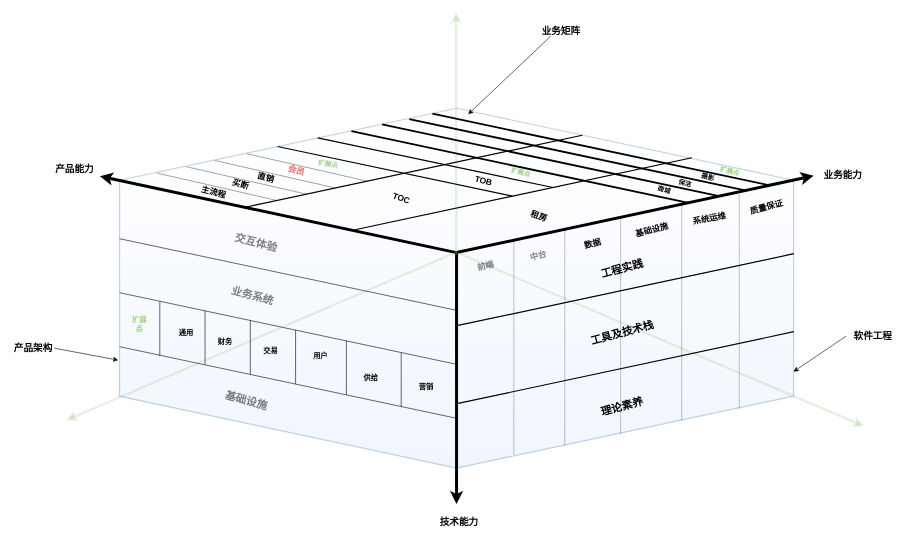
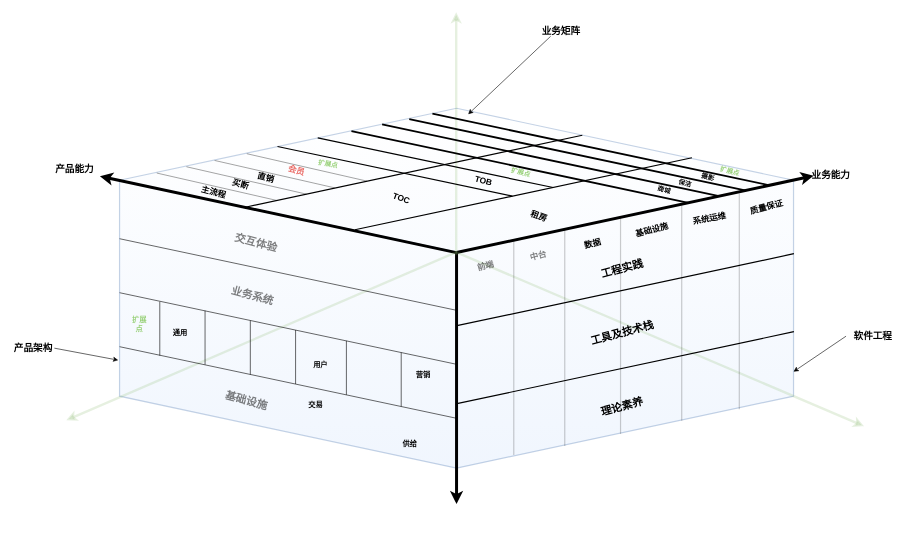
node "业务能力": moved (843, 174) -> (831, 174)
node "通用": moved (186, 333) -> (180, 333)
node "财务": removed
node "交易": moved (270, 351) -> (315, 405)
node "用户": moved (321, 356) -> (321, 365)
node "供给": moved (371, 378) -> (410, 444)
node "营销": moved (426, 387) -> (423, 375)
node "技术能力": removed
